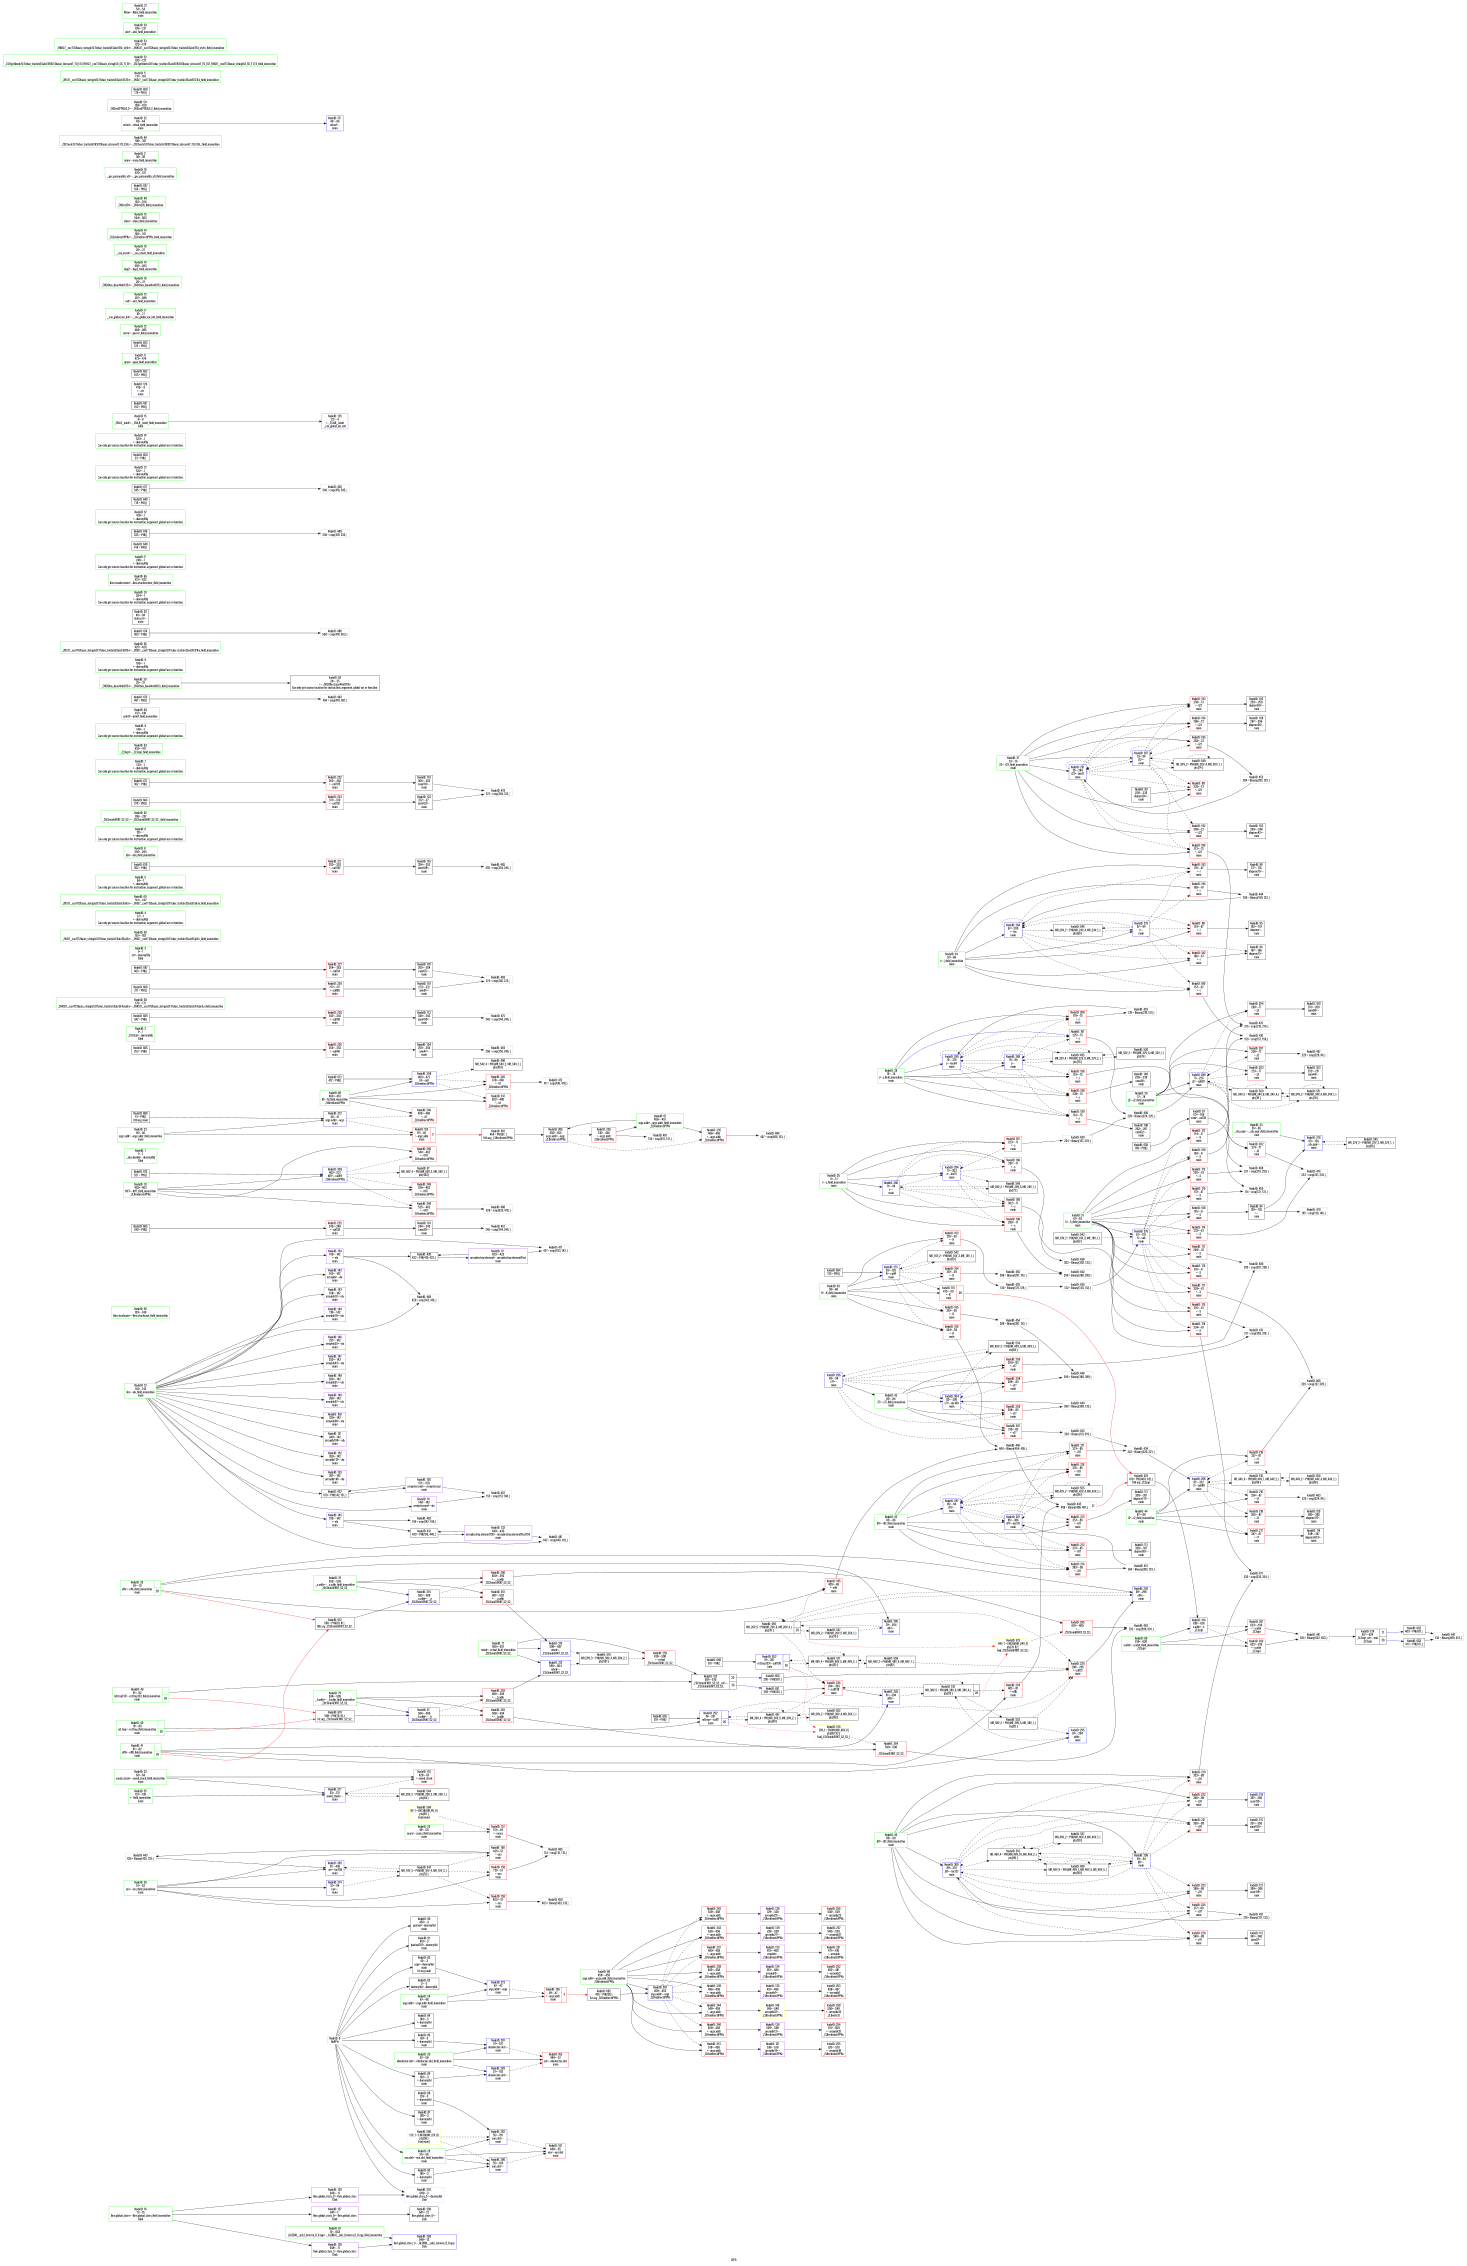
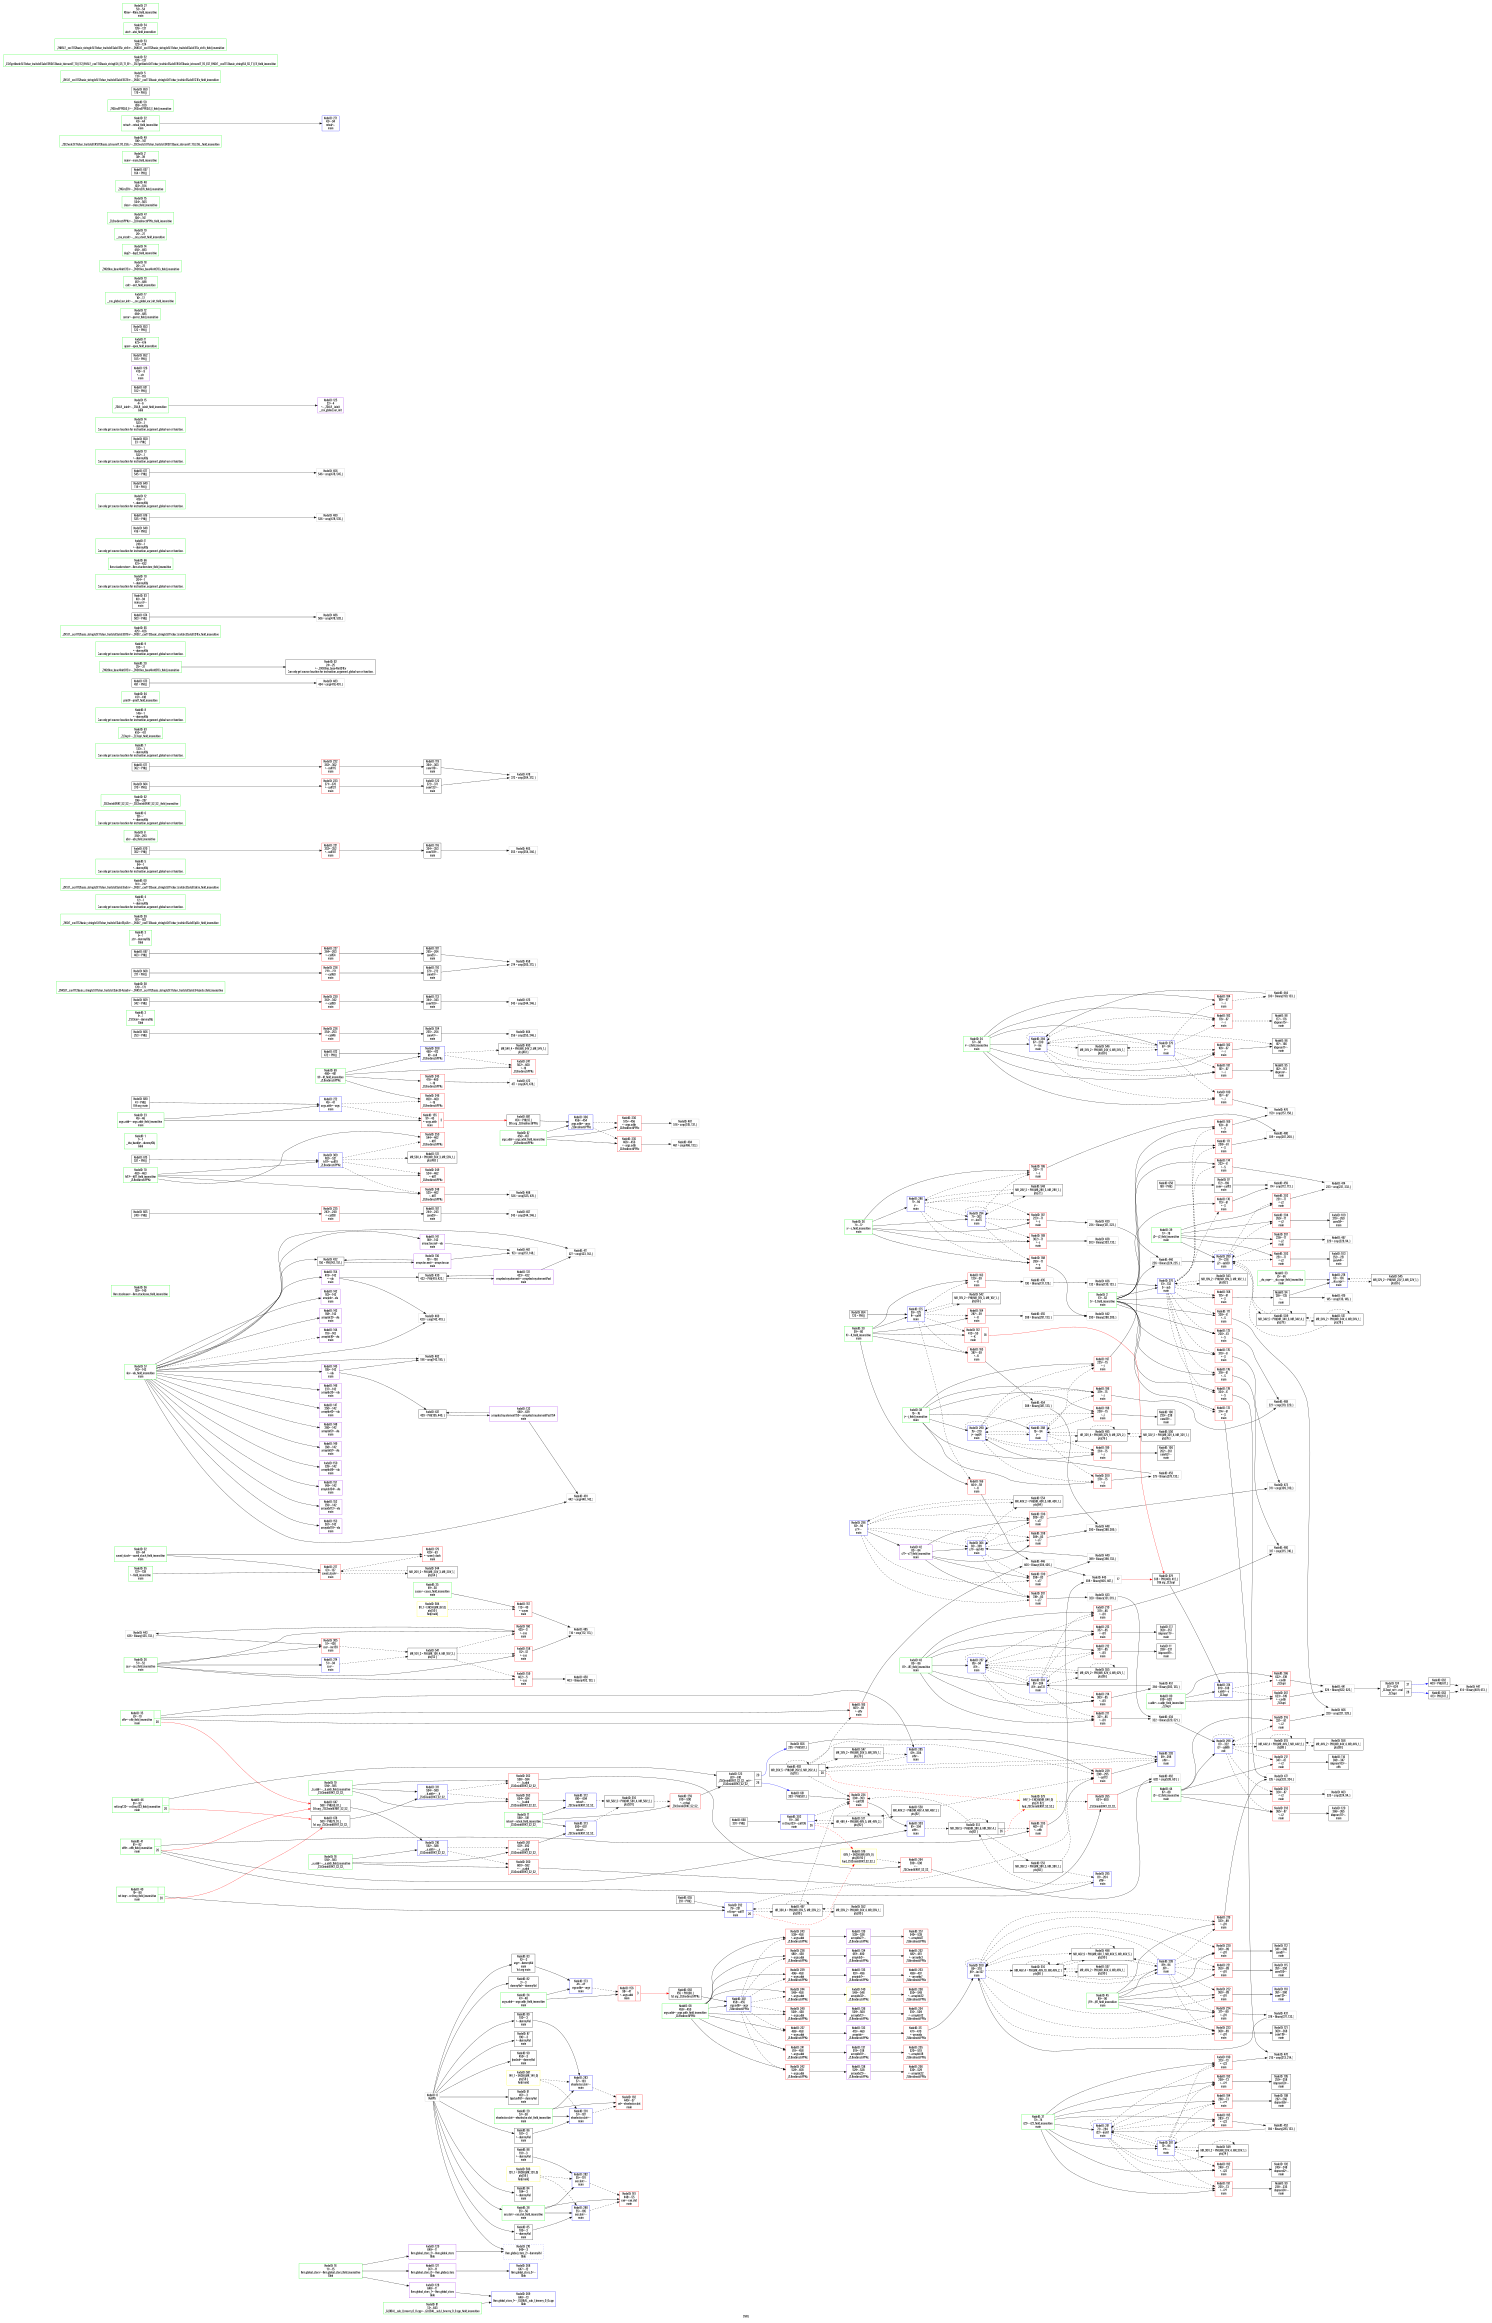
node "NodeID: 76": removed
edge "NodeID: 99" -> "NodeID: 191": reversed
edge "NodeID: 183" -> "NodeID: 98": style solid -> dashed
edge "NodeID: 184" -> "NodeID: 444": style solid -> dashed
edge "NodeID: 38" -> "NodeID: 197": color blue -> black
edge "NodeID: 308" -> "NodeID: 245": removed
edge "NodeID: 289" -> "NodeID: 551": reversed
edge "NodeID: 236" -> "NodeID: 67": reversed
edge "NodeID: 276" -> "NodeID: 543": added
edge "NodeID: 57" -> "NodeID: 144": style solid -> dashed
edge "NodeID: 57" -> "NodeID: 482": added
node "NodeID: 42": color green -> purple
node "NodeID: 298": text "main" -> "exit"
node "NodeID: 114": text "main" -> "offv"
node "NodeID: 460": added
node "NodeID: 277": color blue -> red
edge "NodeID: 45" -> "NodeID: 300": now "NodeID: 251" -> "NodeID: 300"
node "NodeID: 305": color blue -> red
edge "NodeID: 541" -> "NodeID: 305": removed
node "NodeID: 258": text "_ZL8wsIcSt" -> "_ZL8redirectiPPKc"
node "NodeID: 587": added
node "NodeID: 268": color black -> blue
